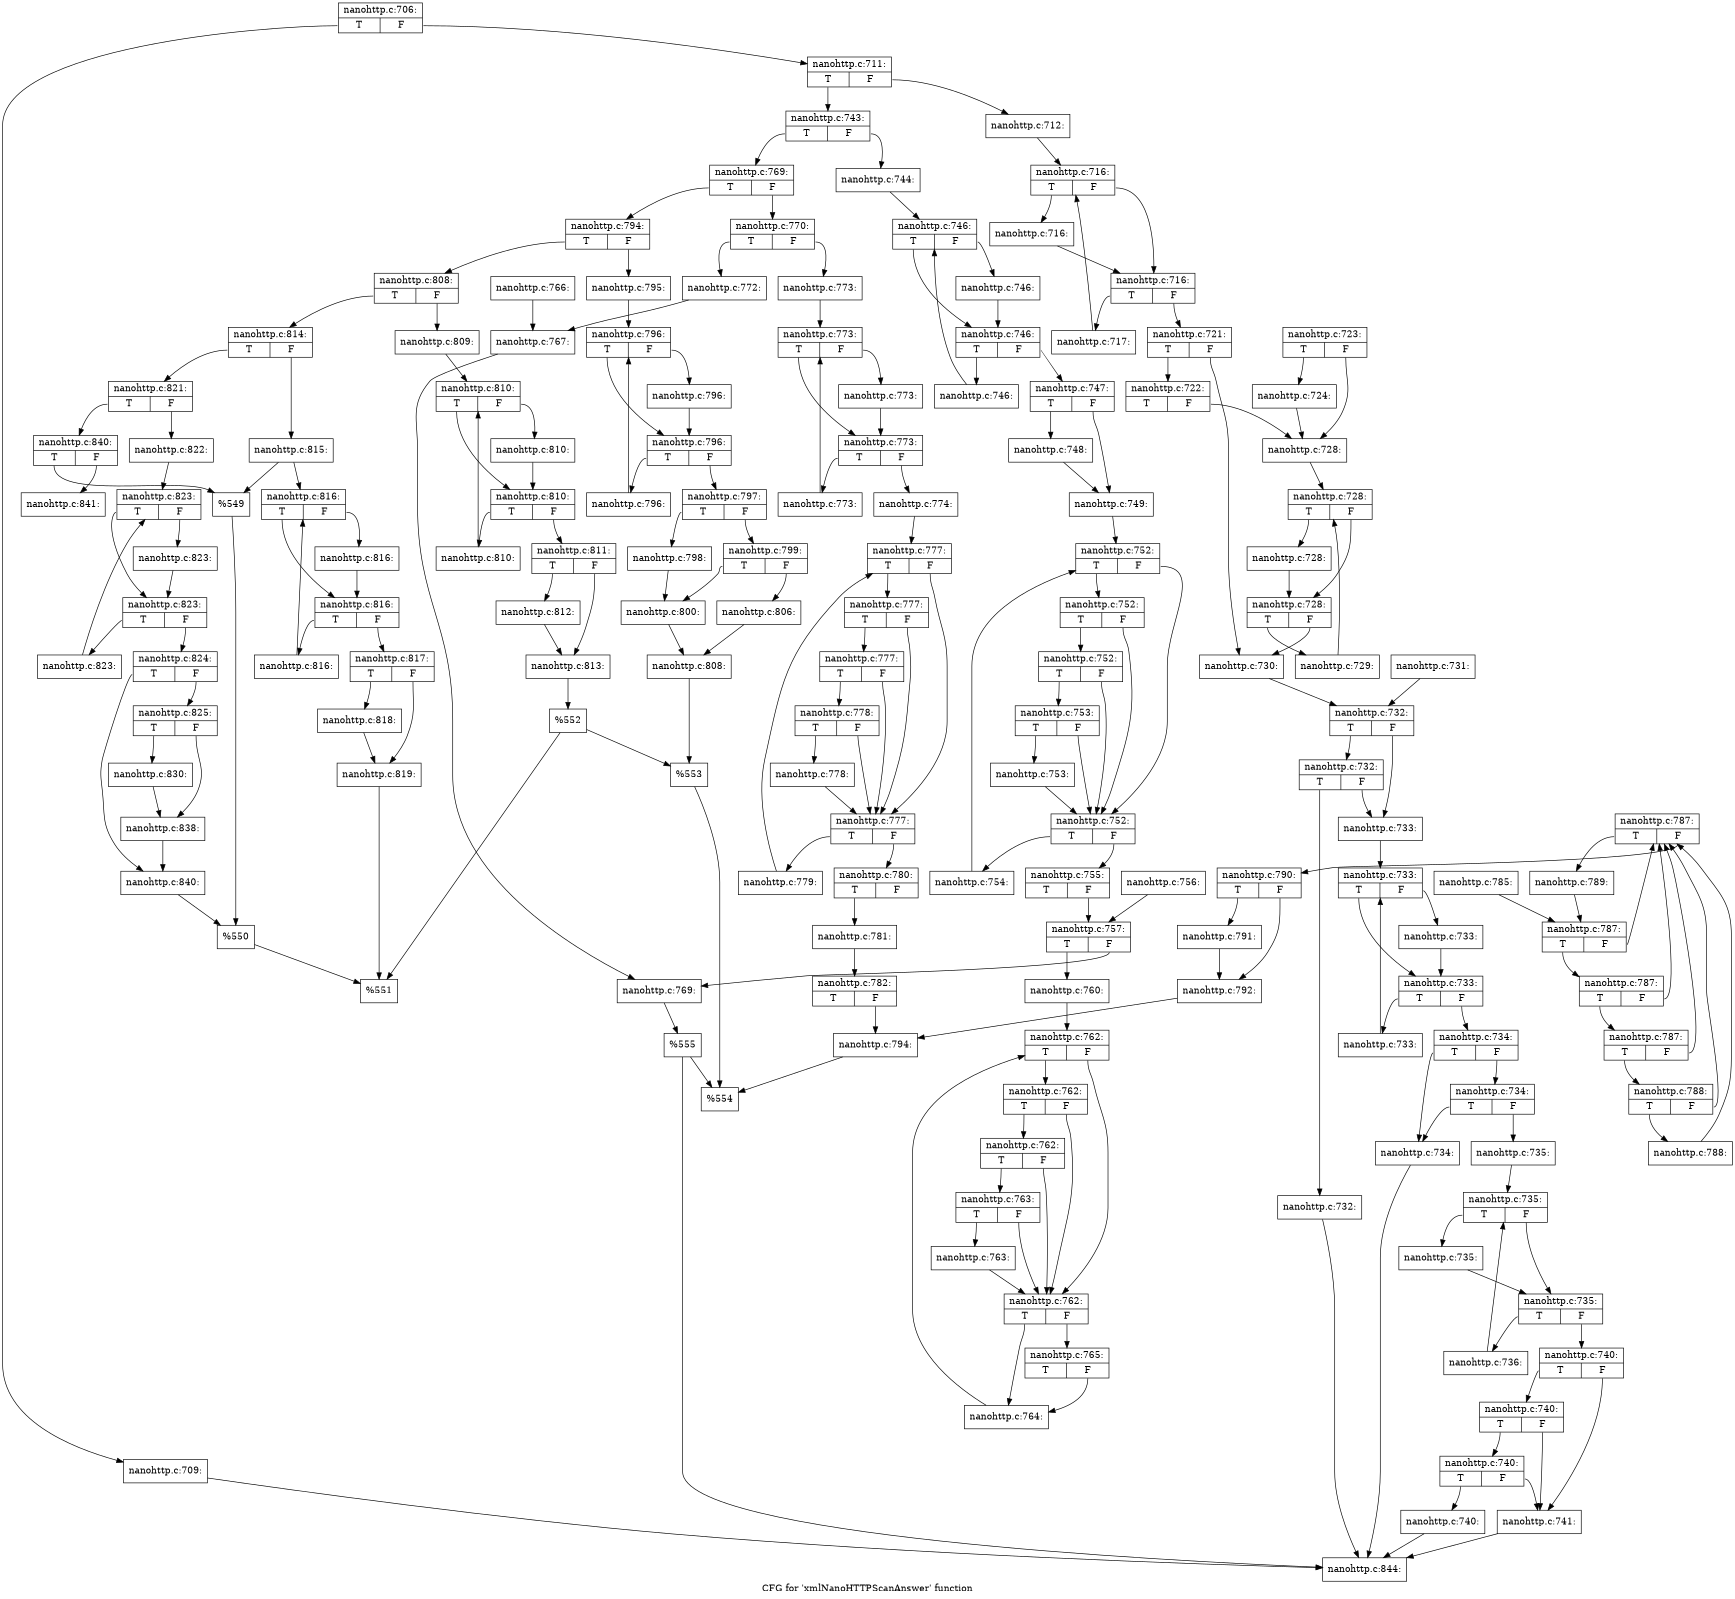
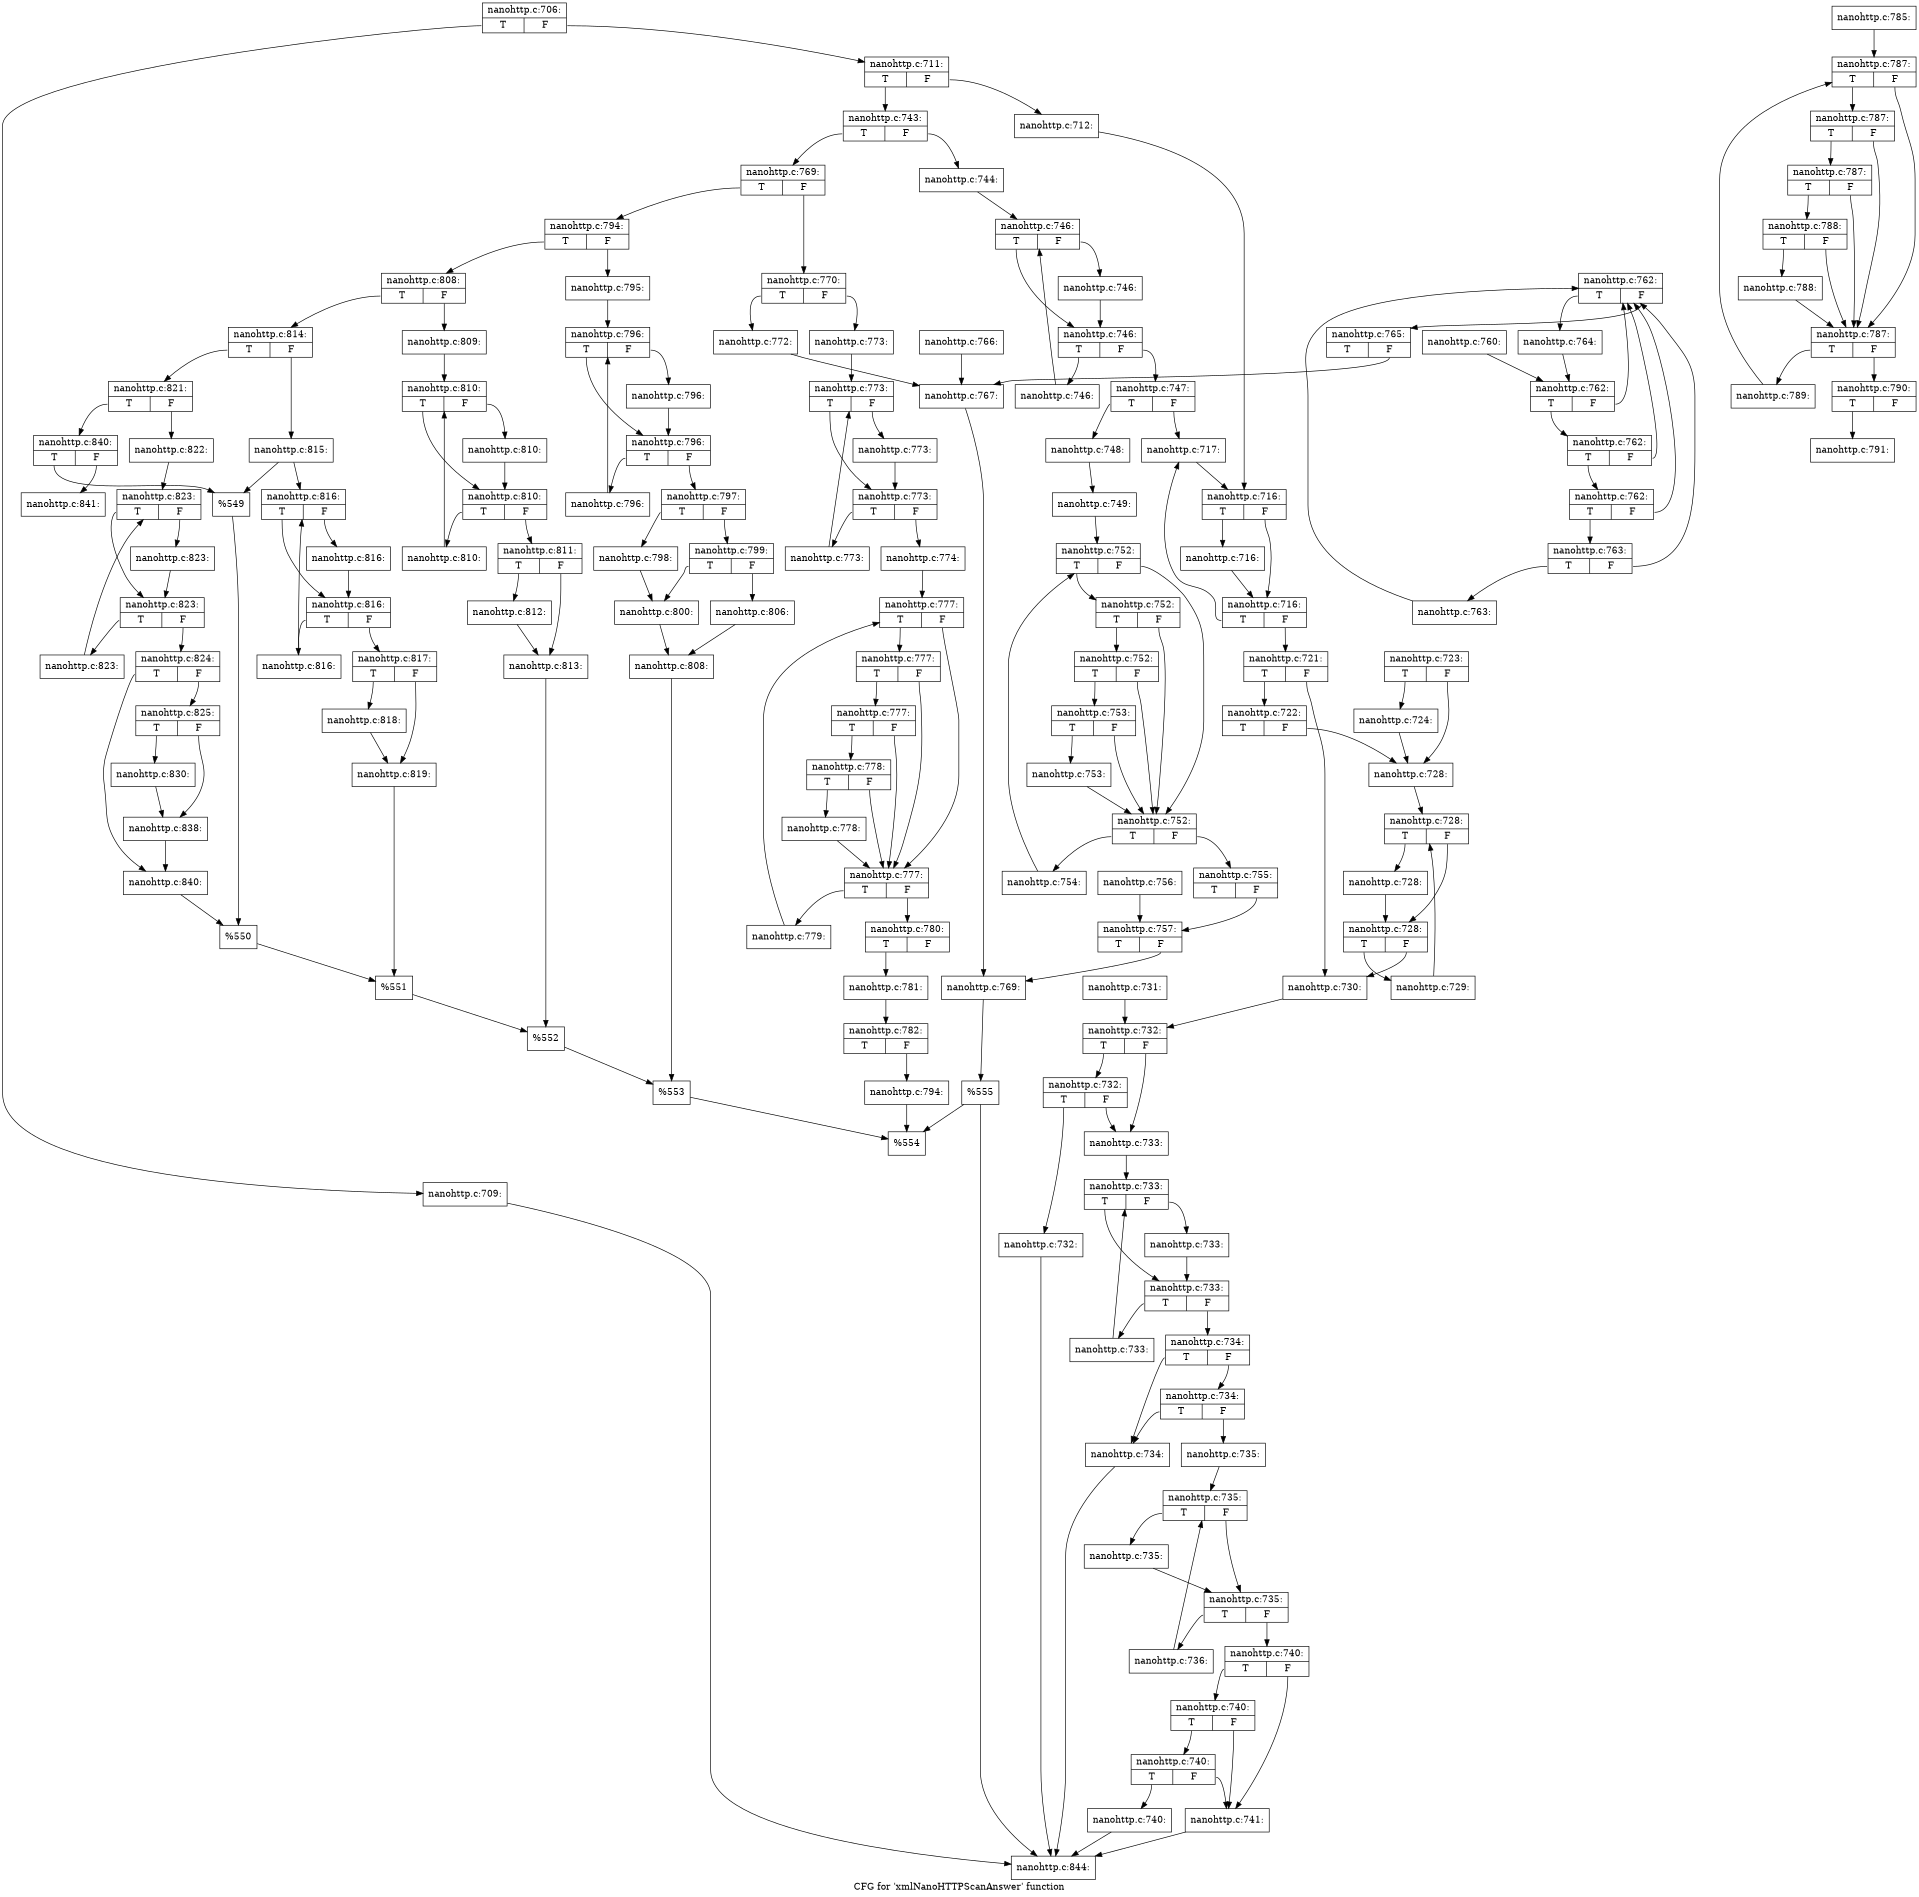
edge "nanohttp.c:747:" -> "nanohttp.c:749:": now "nanohttp.c:747:" -> "nanohttp.c:717:"
edge "%552" -> "%551": reversed
edge "nanohttp.c:757:" -> "nanohttp.c:760:": removed
node "nanohttp.c:792:": removed
edge "nanohttp.c:765:" -> "nanohttp.c:764:": now "nanohttp.c:765:" -> "nanohttp.c:767:"
